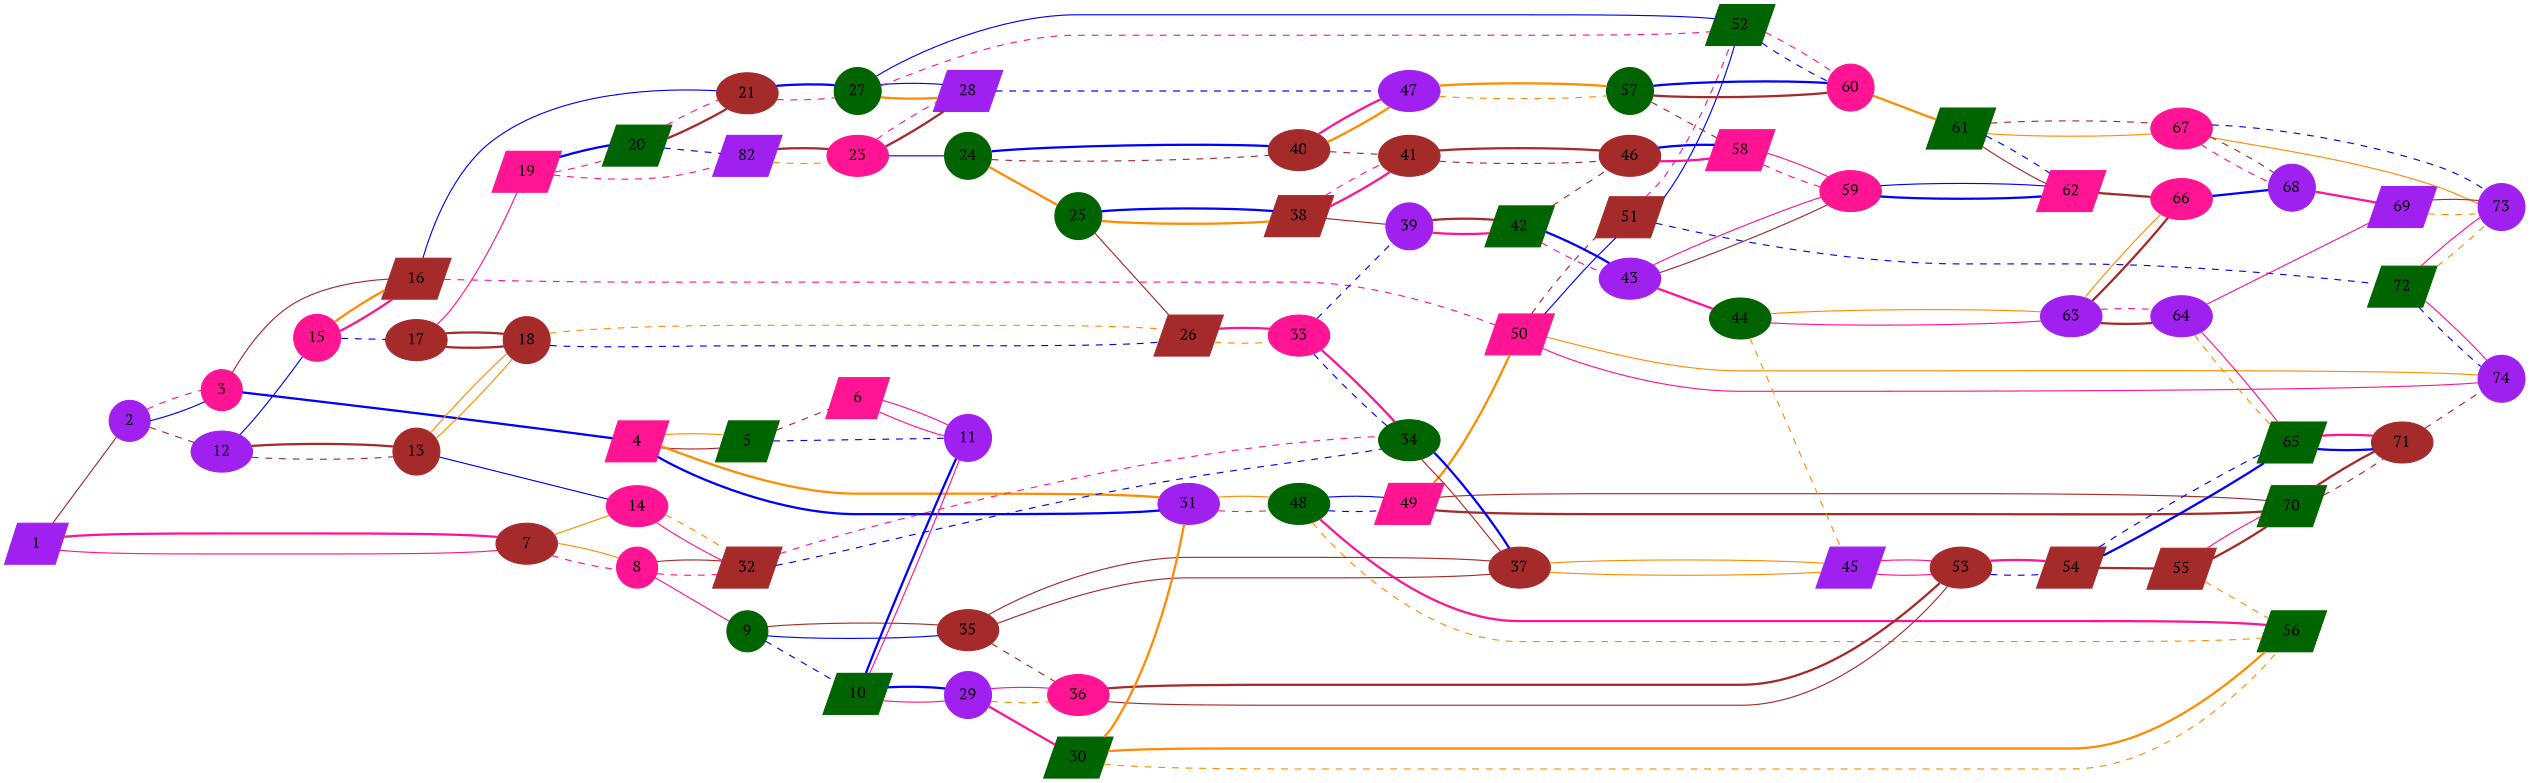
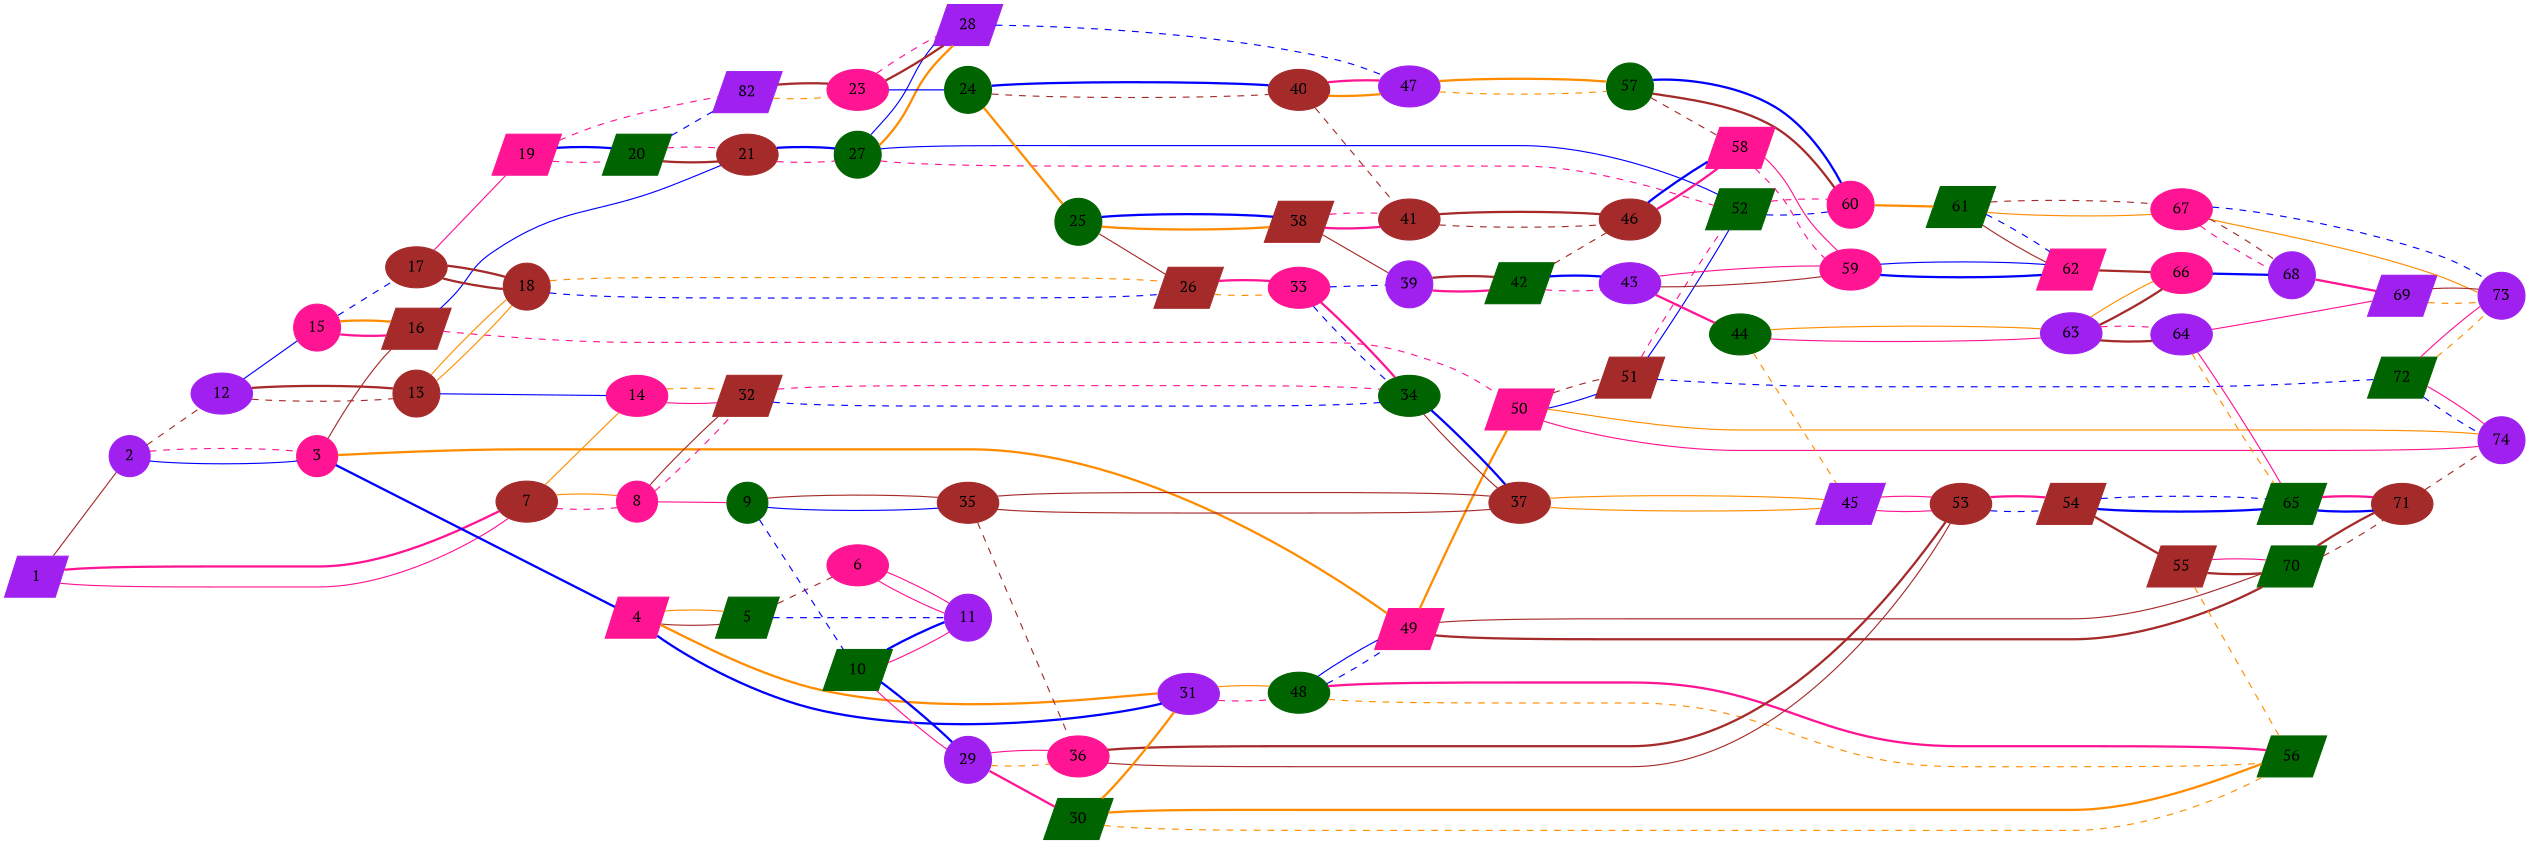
node "6": shape parallelogram -> ellipse
edge "3" -- "49": added
